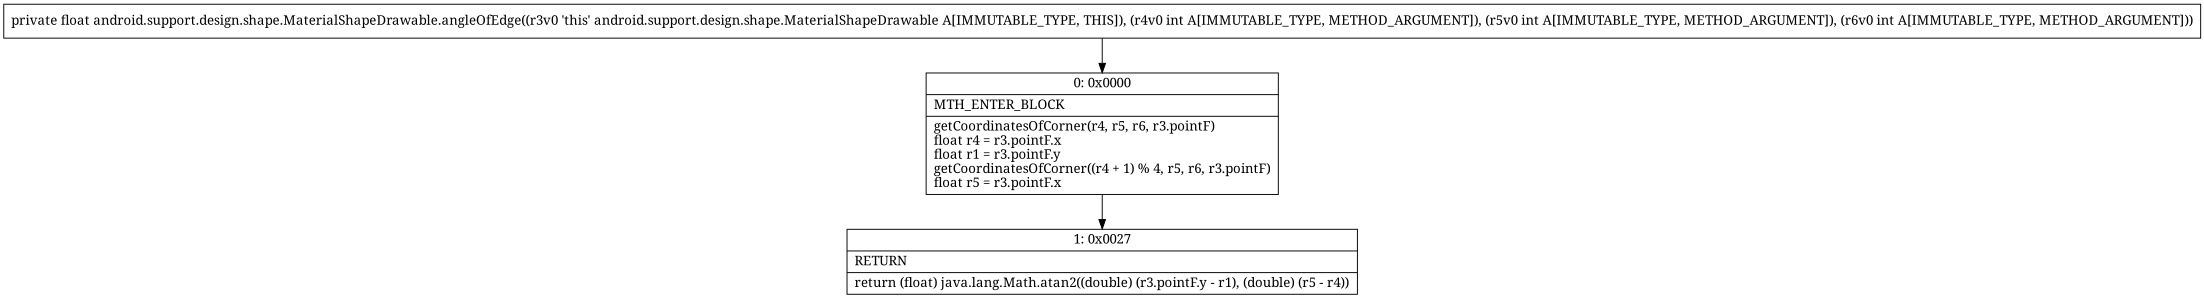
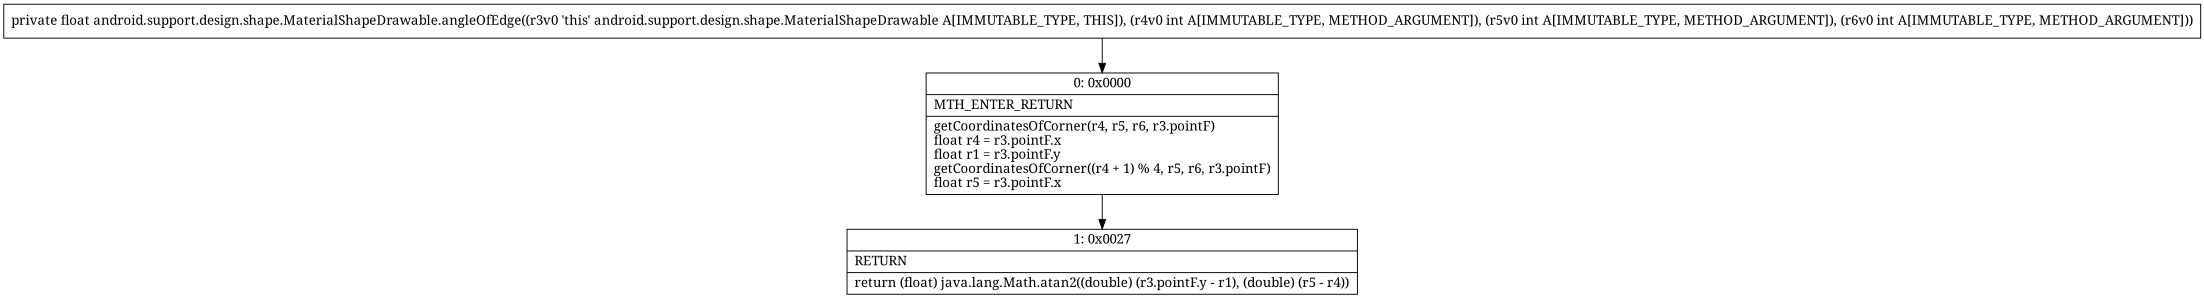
node "0: 0x0000": text "MTH_ENTER_BLOCK" -> "MTH_ENTER_RETURN"
